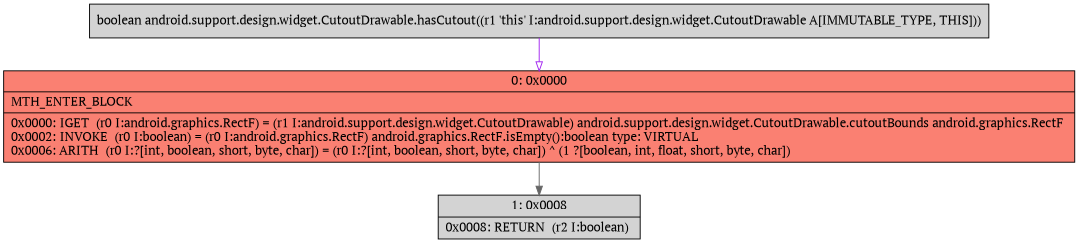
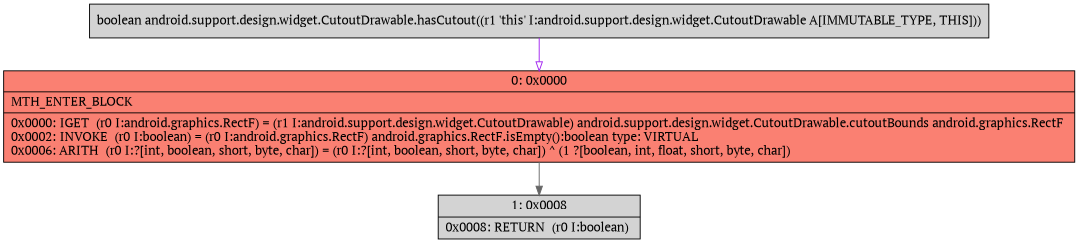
node "1: 0x0008": text "0x0008: RETURN  (r2 I:boolean)" -> "0x0008: RETURN  (r0 I:boolean)"
